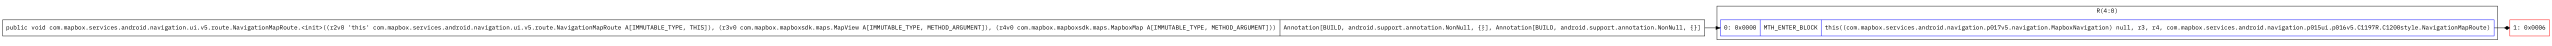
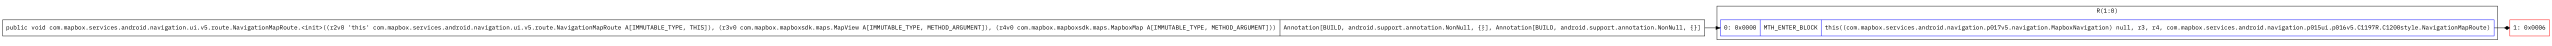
cluster "R(4:0)": label "R(4:0)" -> "R(1:0)"
